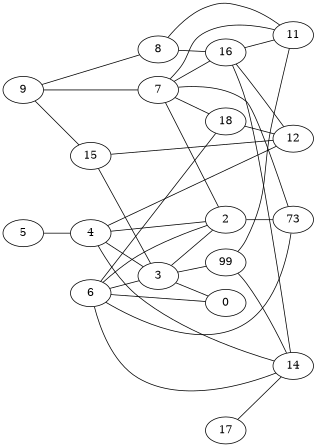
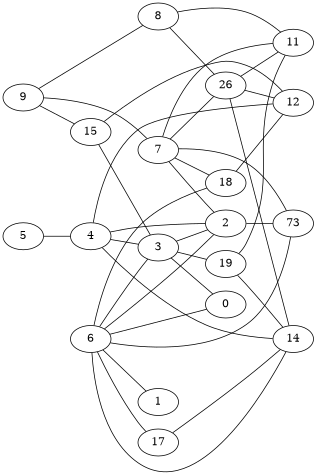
node "16": label "16" -> "26"
node "99": label "99" -> "19"
edge "6" -- "17": added
node "1": added
